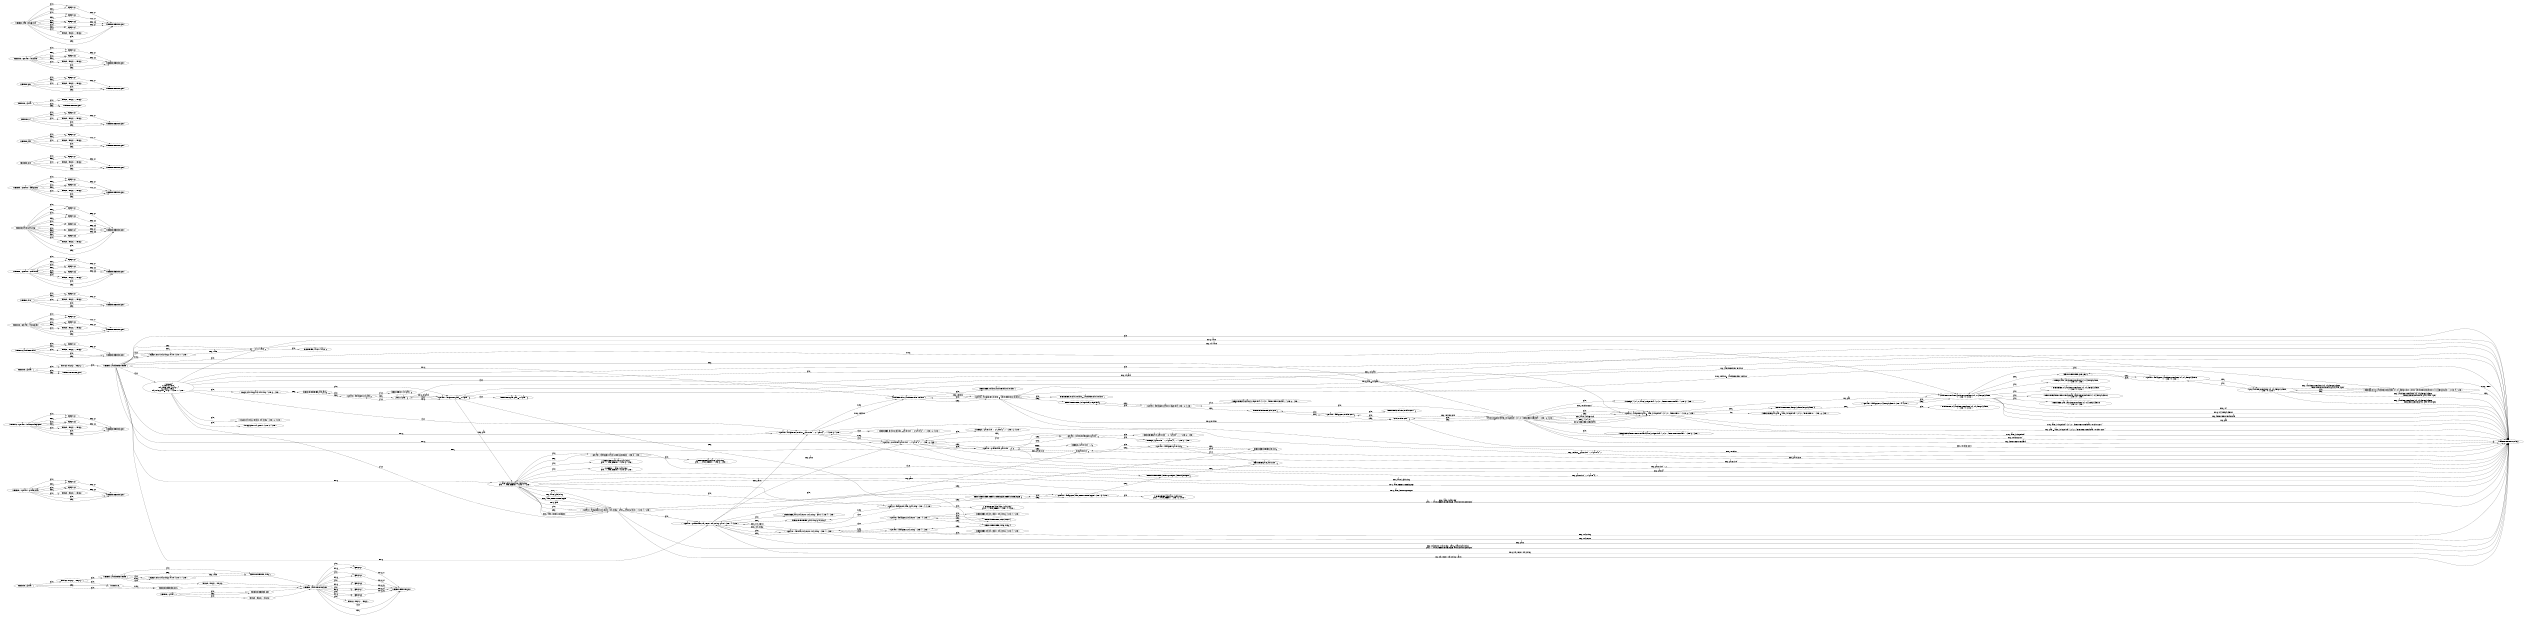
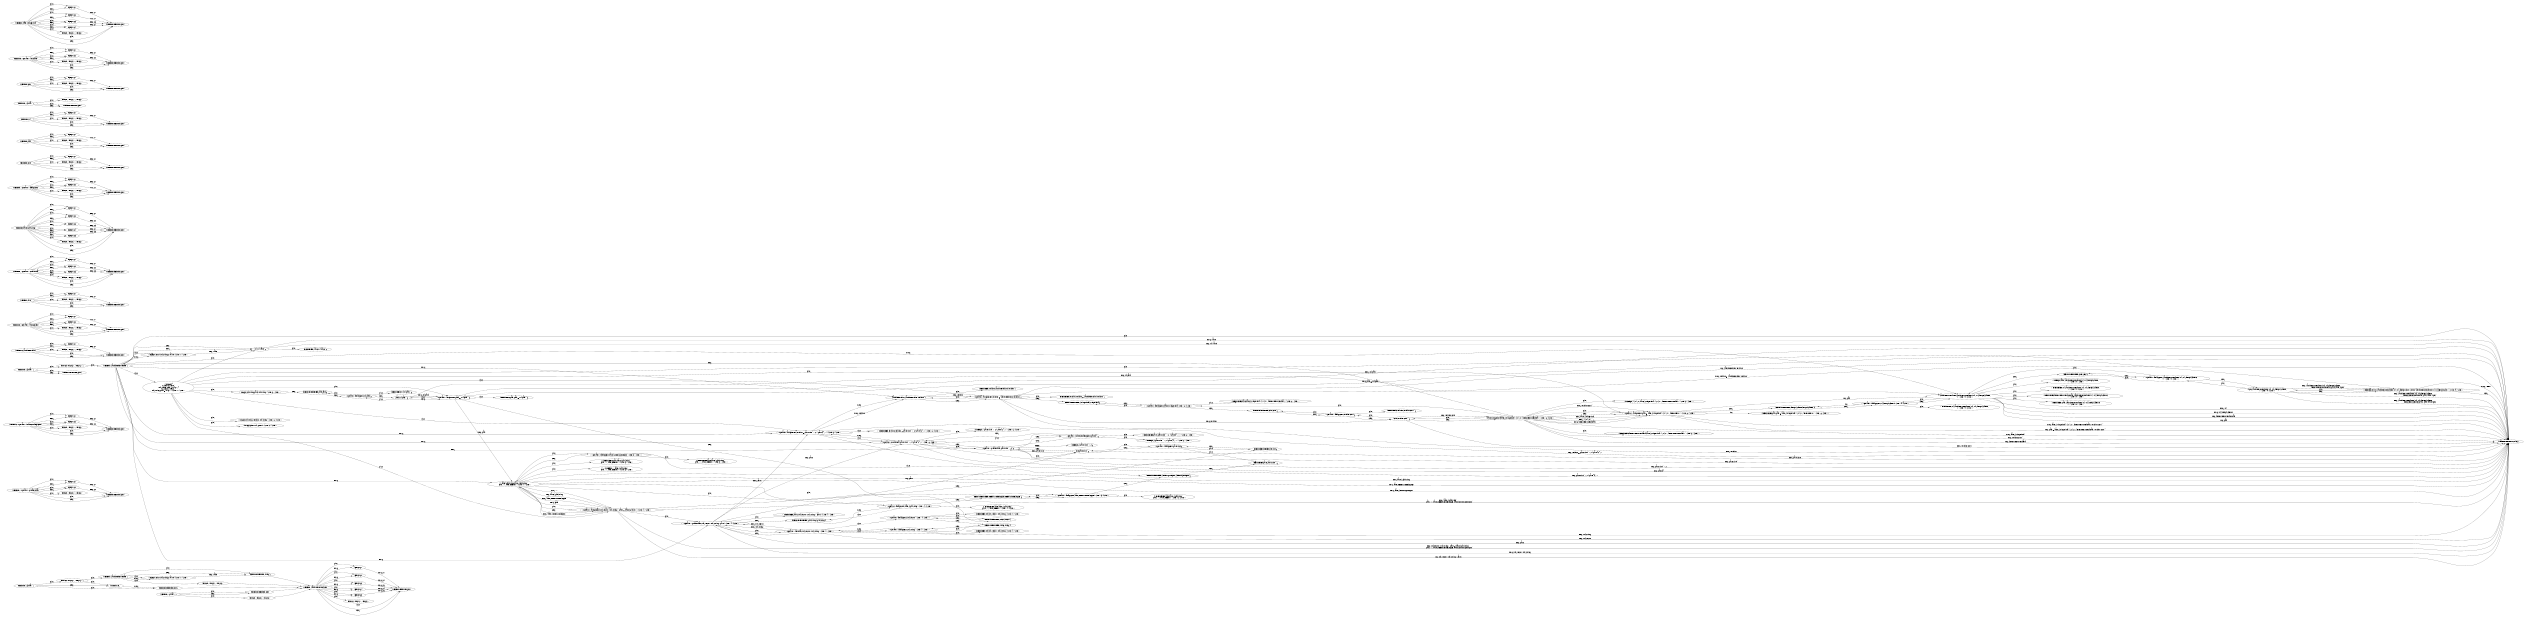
edge "<(<operator>.fieldAccess,url::kHttpsScheme)<SUB>9</SUB>>" -> "(FIELD_IDENTIFIER,kHttpsScheme,kHttpsScheme)": added, label "AST:"
edge "(<operator>.greaterThan,parts.size() > 2)" -> "(size,parts.size())": added, label "AST:"
edge "<(<operator>.fieldAccess,std::string)<SUB>4</SUB>>" -> "(FIELD_IDENTIFIER,string,string)": added, label "AST:"
